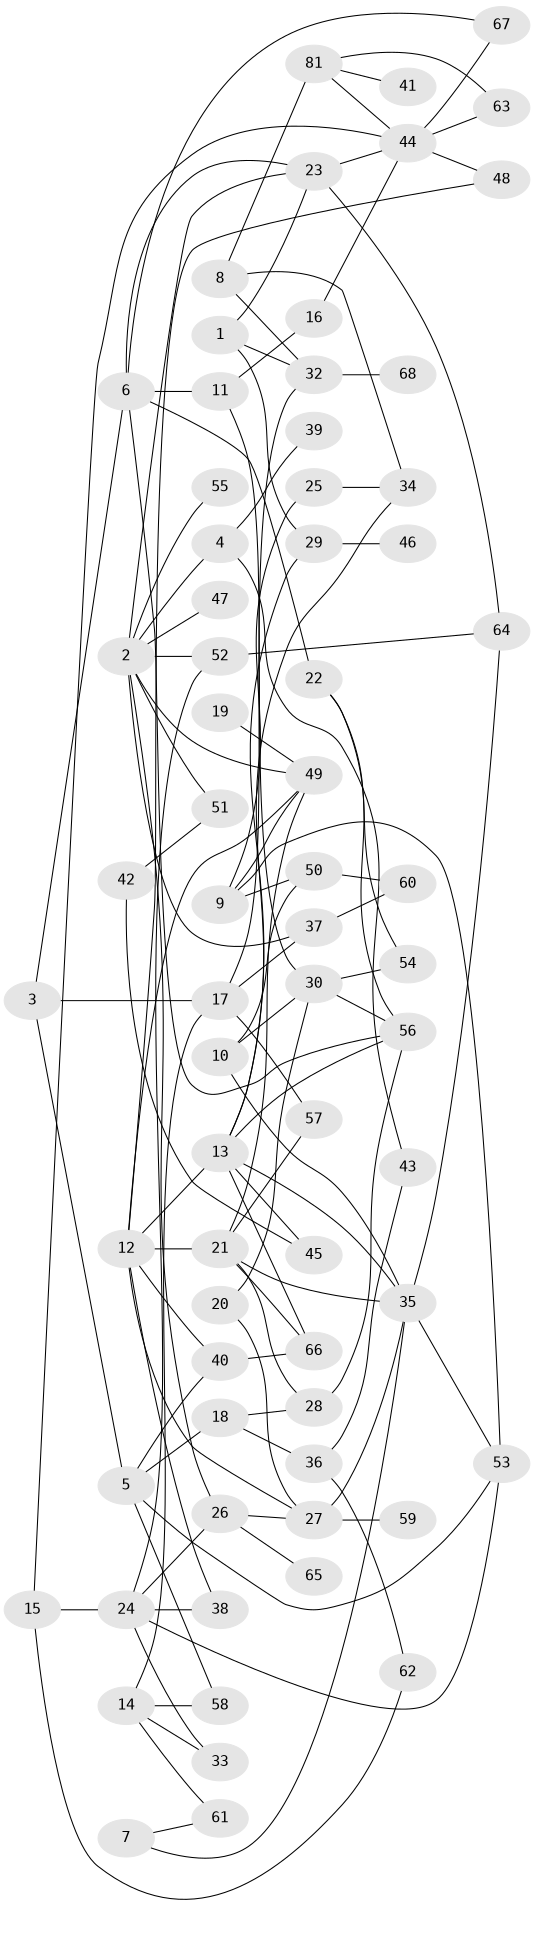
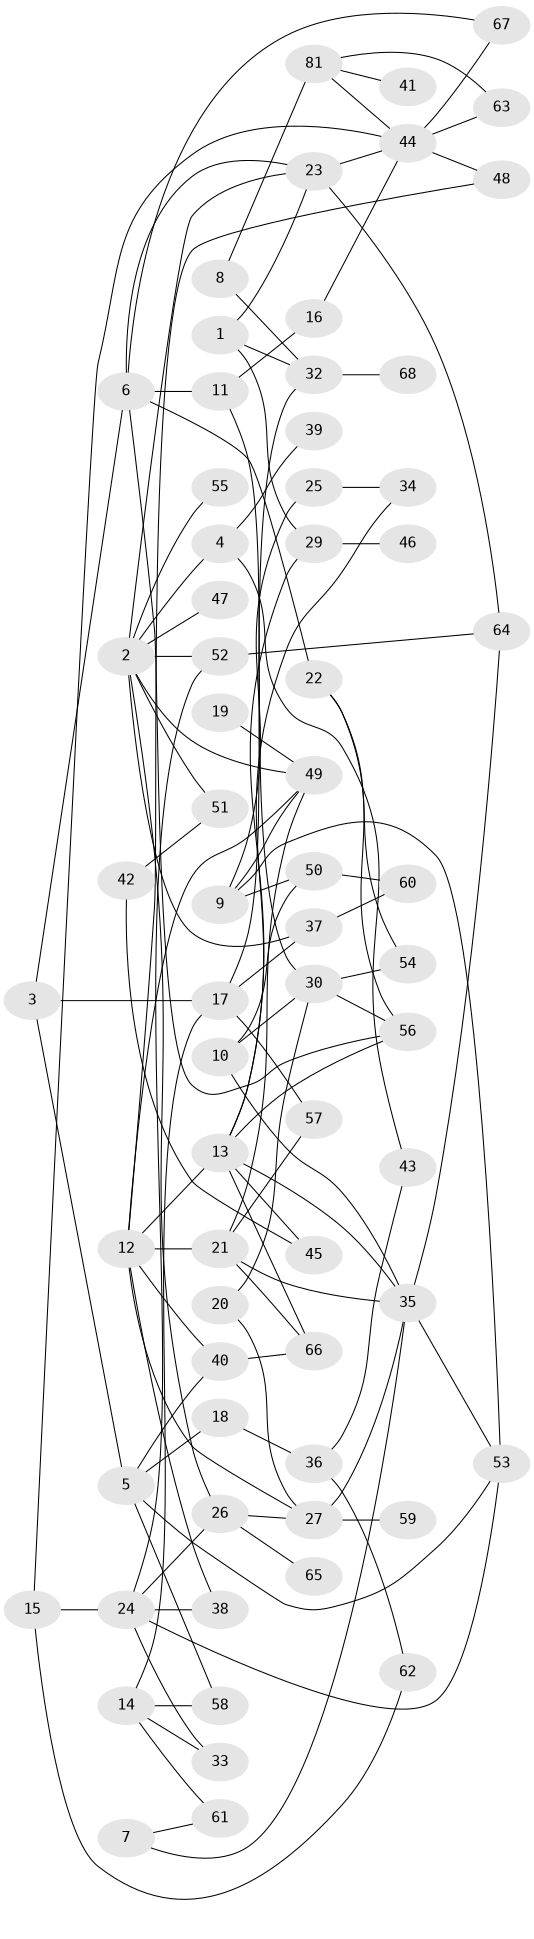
edge "8" -- "34": removed
node "28": removed
